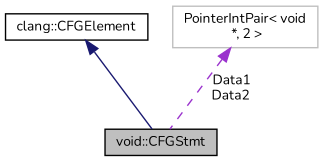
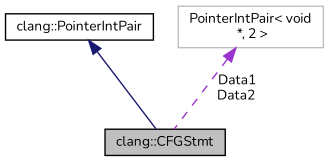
node "clang::CFGElement": label "clang::CFGElement" -> "clang::PointerIntPair"
node "void::CFGStmt": label "void::CFGStmt" -> "clang::CFGStmt"
